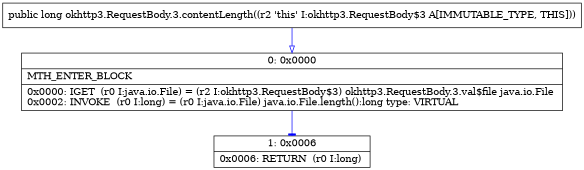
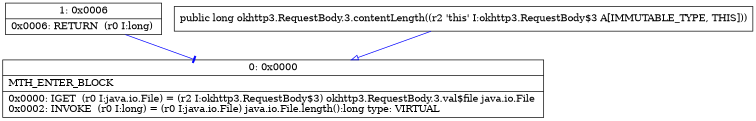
edge "0: 0x0000" -> "1: 0x0006": reversed
